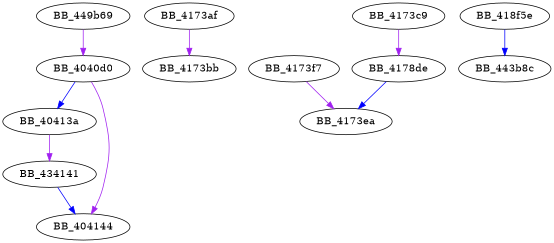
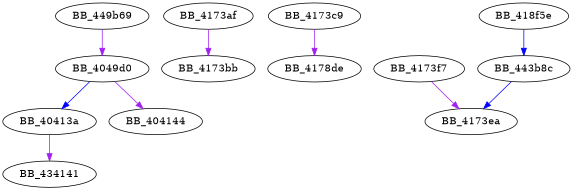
node "BB_4040d0": label "BB_4040d0" -> "BB_4049d0"
edge "BB_4178de" -> "BB_4173ea": now "BB_443b8c" -> "BB_4173ea"
edge "BB_434141" -> "BB_404144": removed
